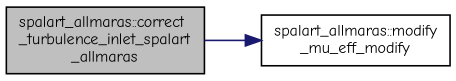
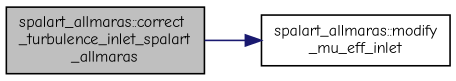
node "spalart_allmaras::modify _mu_eff_modify": label "spalart_allmaras::modify _mu_eff_modify" -> "spalart_allmaras::modify _mu_eff_inlet"
